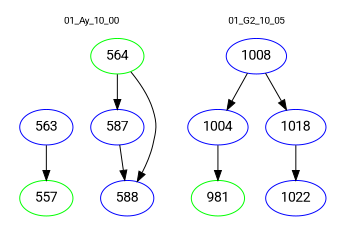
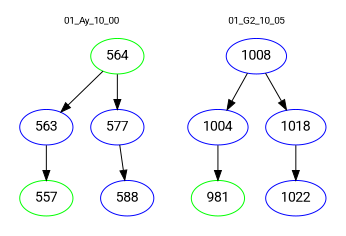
edge "564" -> "588": now "564" -> "563"
node "587": label "587" -> "577"
